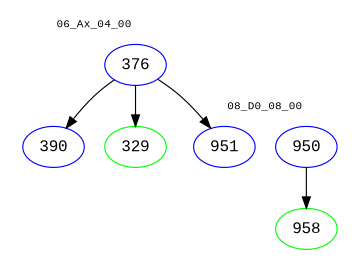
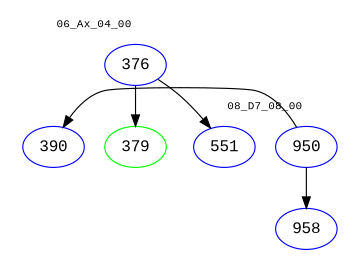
edge "376" -> "390": now "950" -> "390"
cluster "08_D0_08_00": label "08_D0_08_00" -> "08_D7_08_00"
node "329": label "329" -> "379"
node "951": label "951" -> "551"
node "958": color green -> blue
